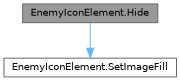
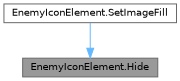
edge "EnemyIconElement.Hide" -> "EnemyIconElement.SetImageFill": reversed
